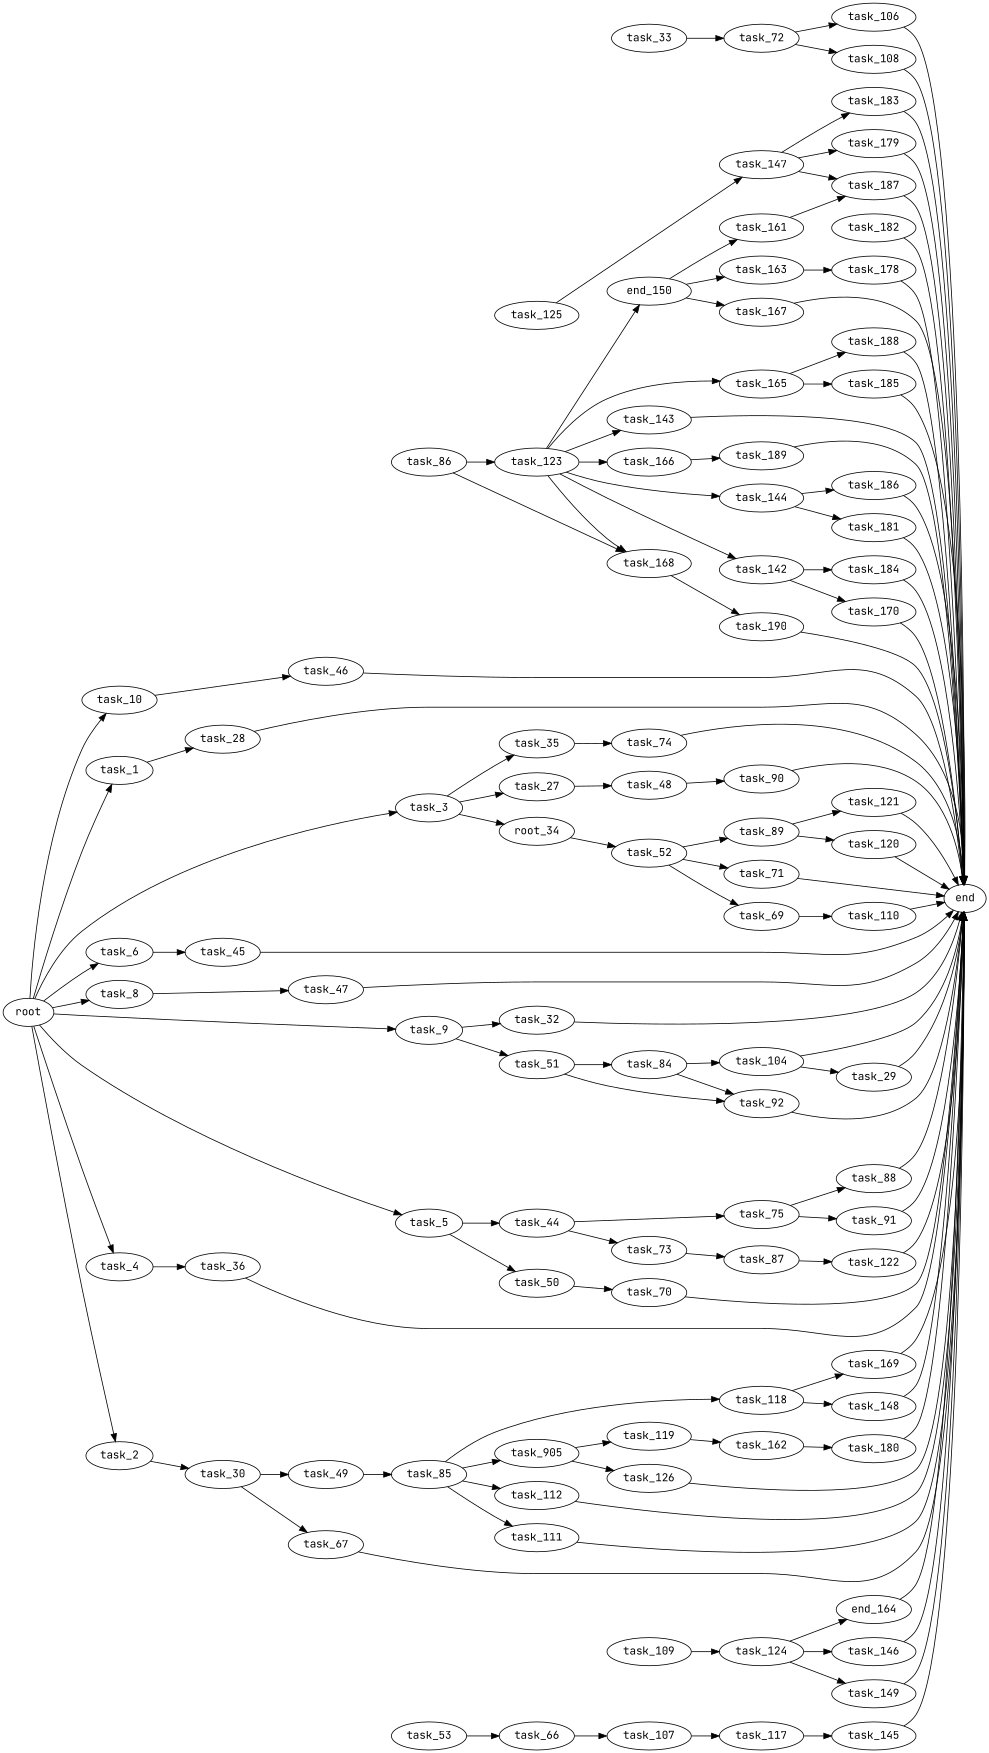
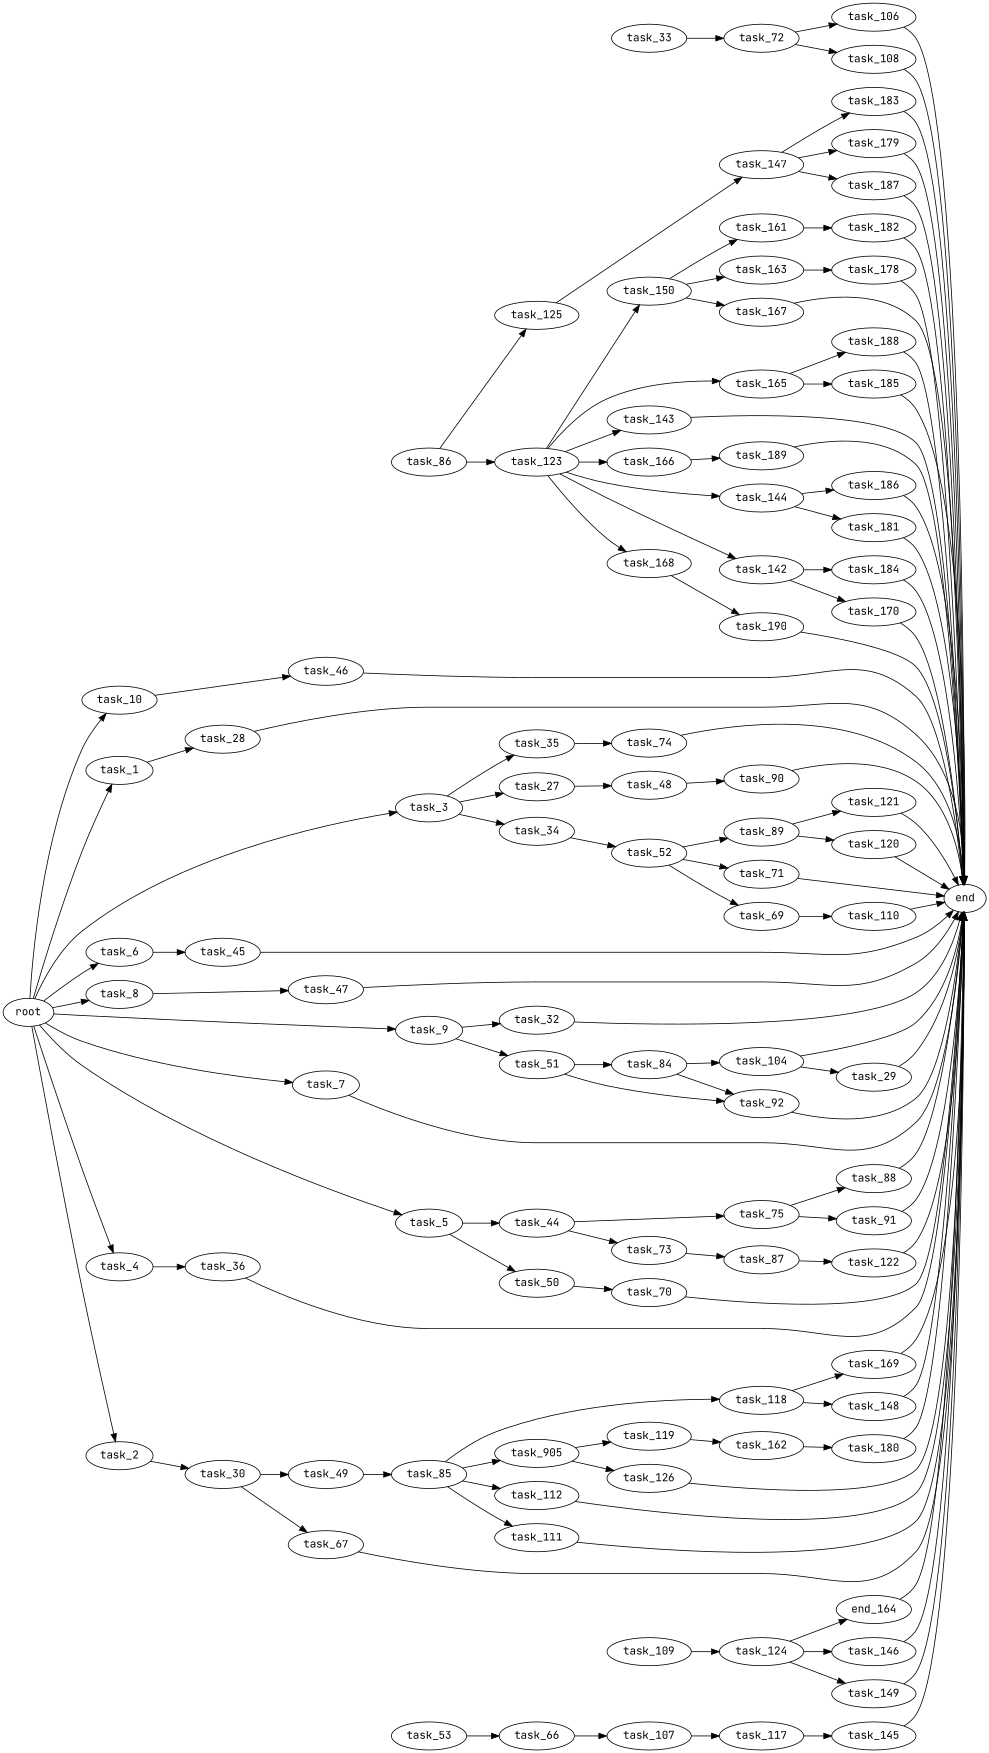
edge "task_161" -> "task_187": now "task_161" -> "task_182"
node "end_150": label "end_150" -> "task_150"
edge "task_86" -> "task_168": now "task_86" -> "task_125"
node "root_34": label "root_34" -> "task_34"
node "task_7": added
